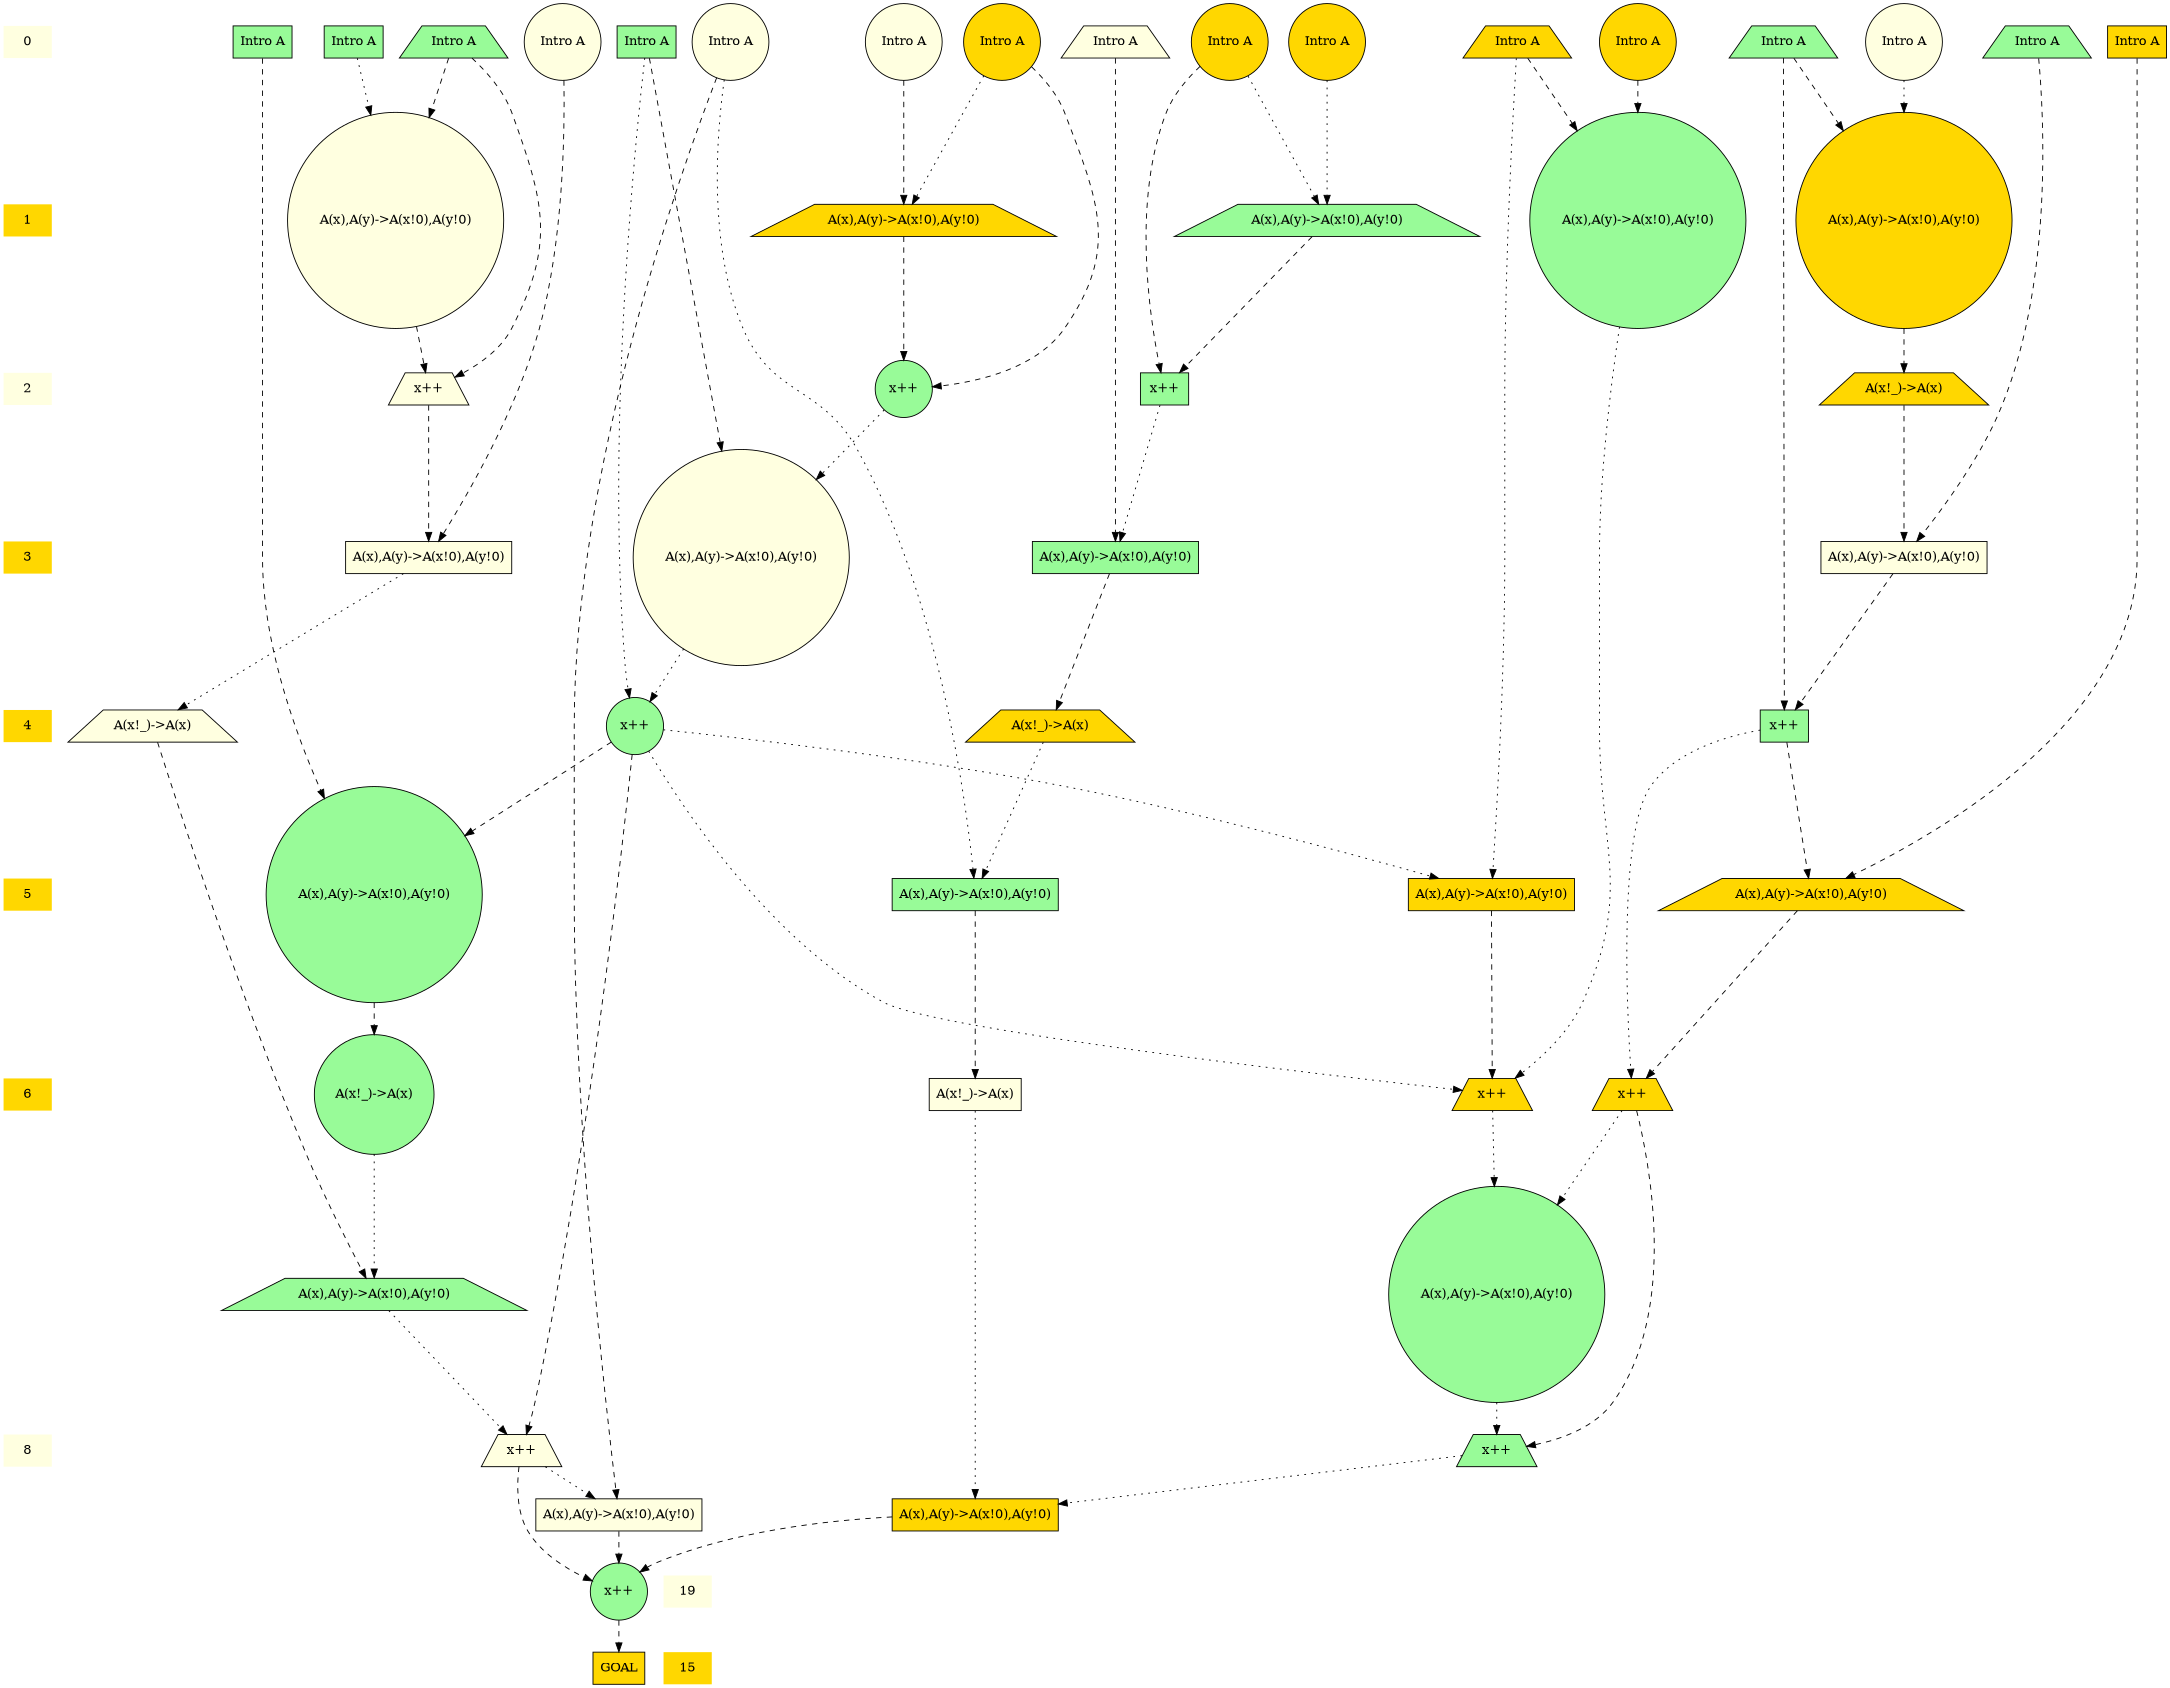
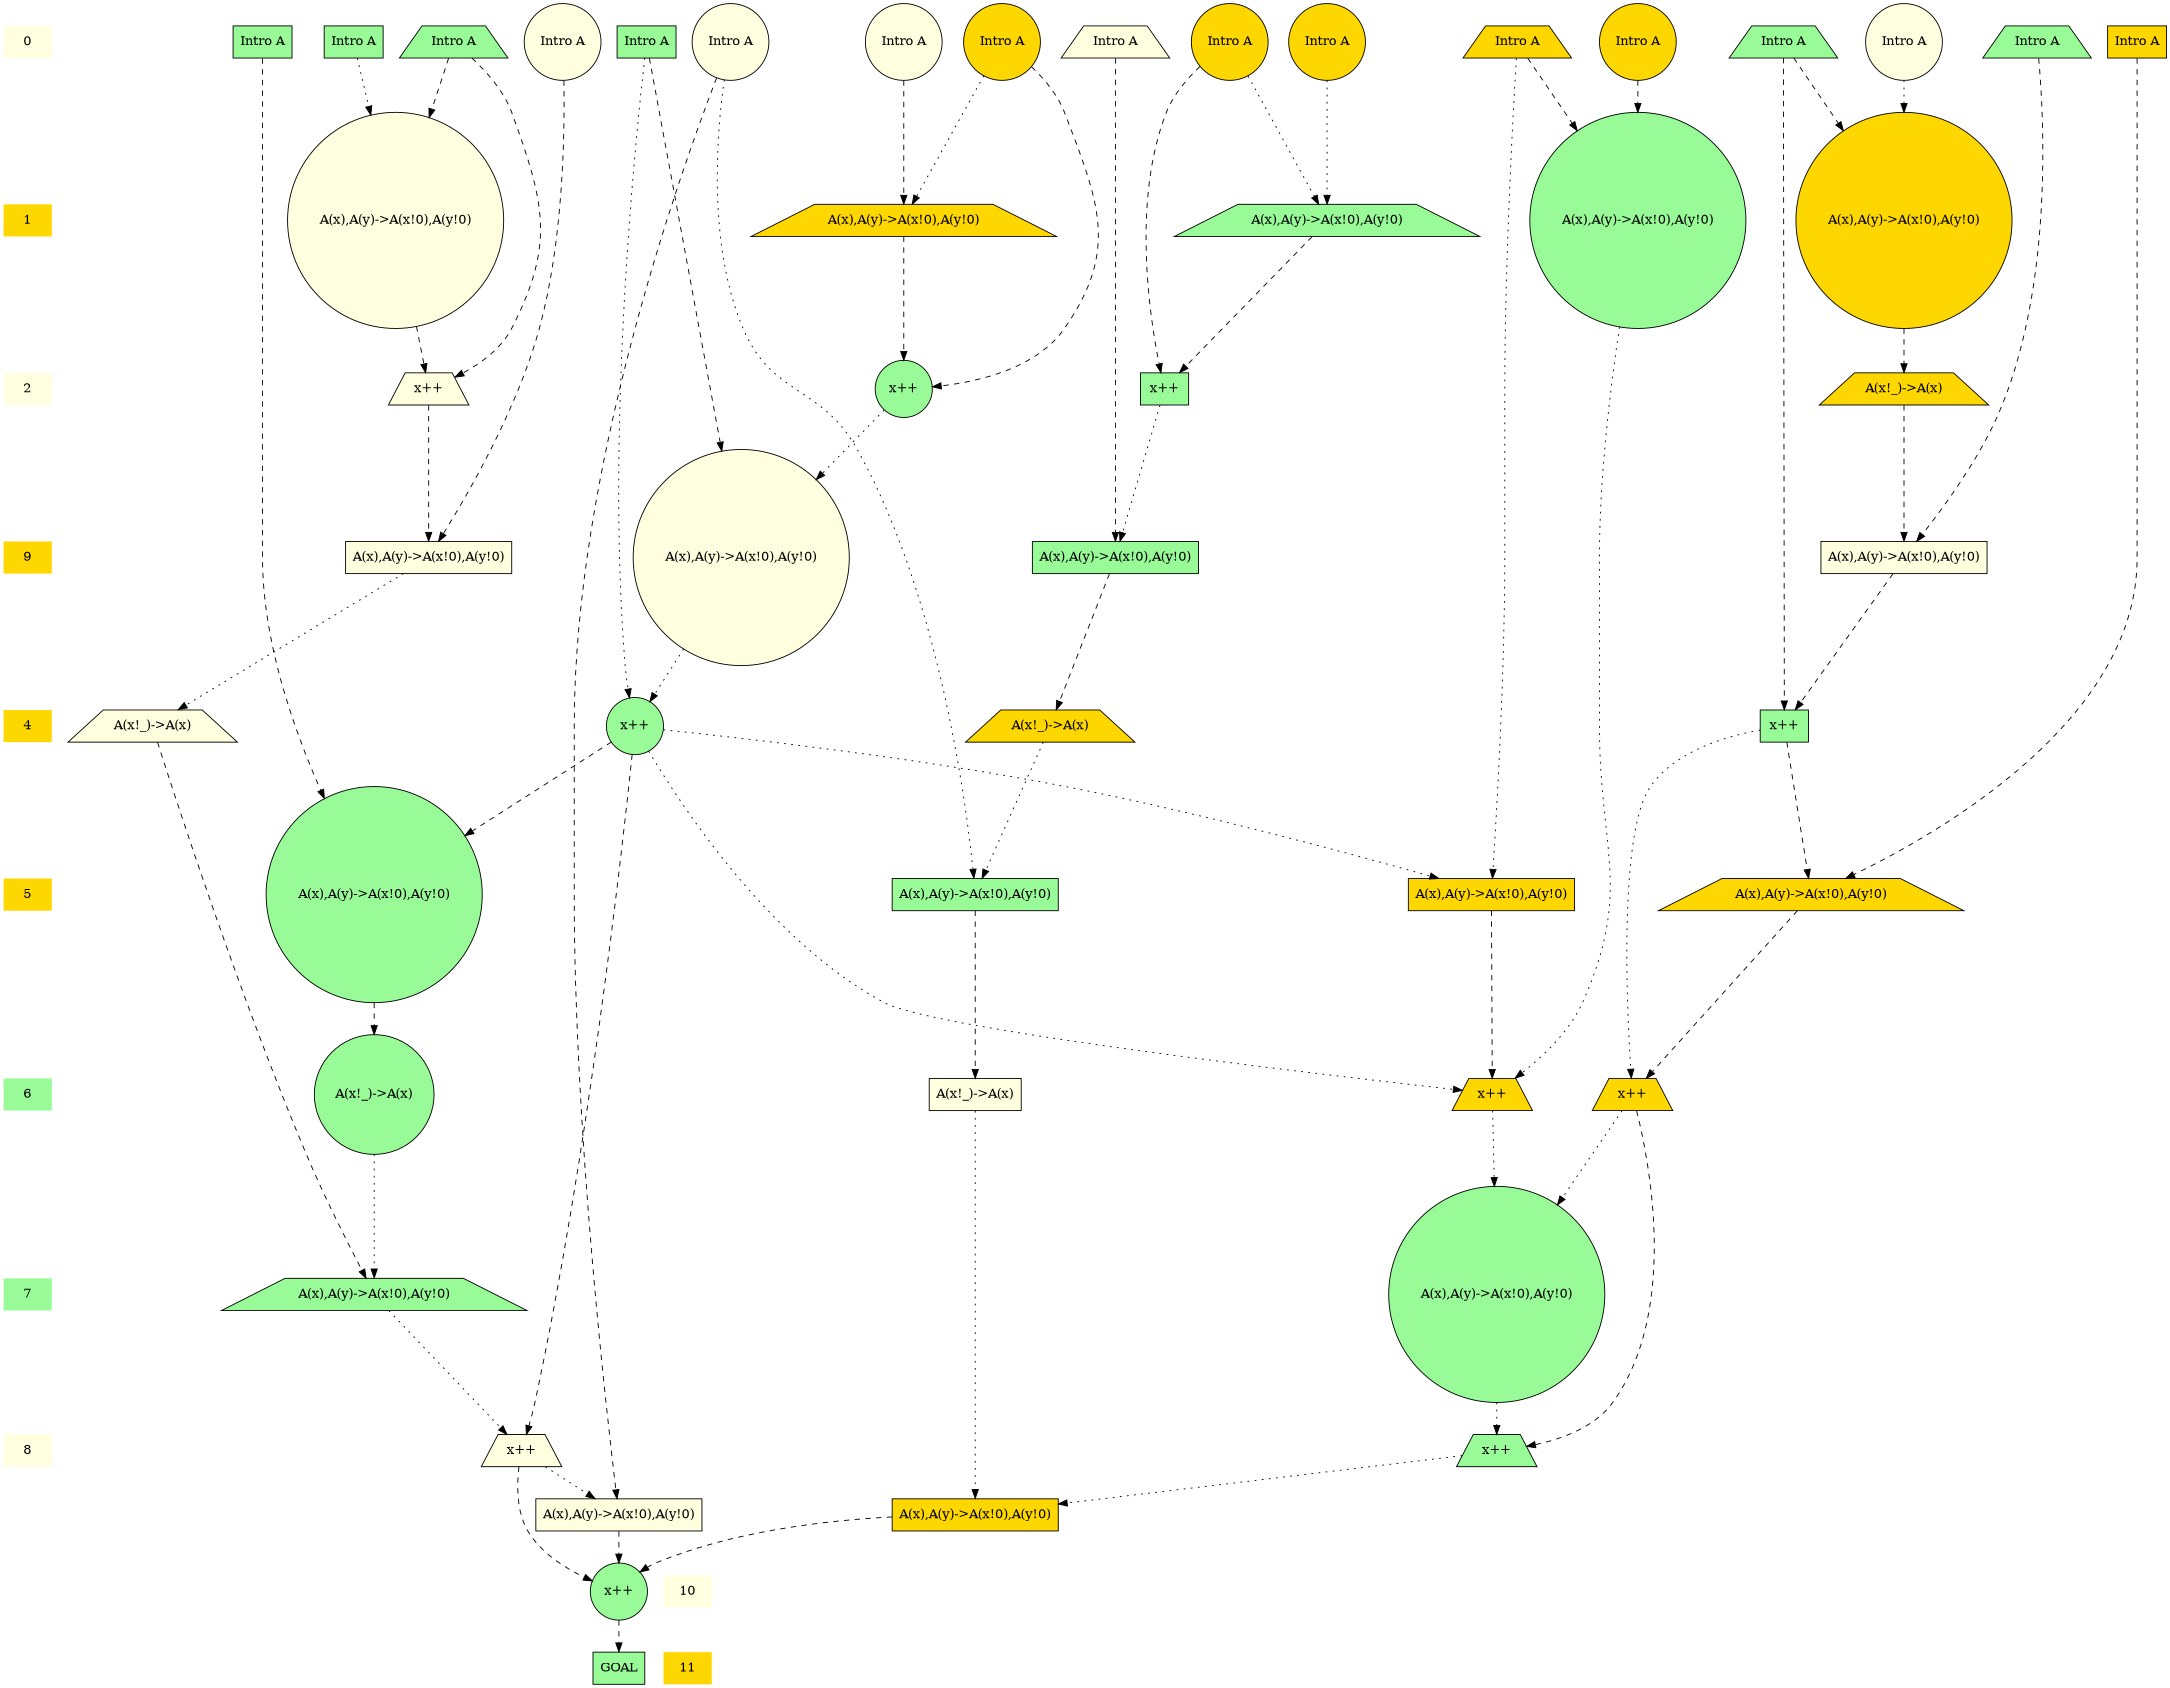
node "3": label "3" -> "9"
node "6": fillcolor gold -> palegreen
node "7": added
node "19": label "19" -> "10"
node "GOAL": fillcolor gold -> palegreen
node "15": label "15" -> "11"
